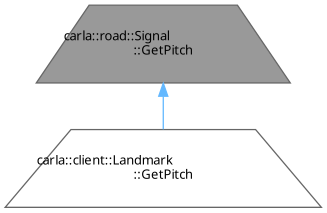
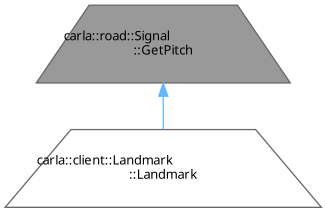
node "carla::client::Landmark ::GetPitch": label "carla::client::Landmark ::GetPitch" -> "carla::client::Landmark ::Landmark"
